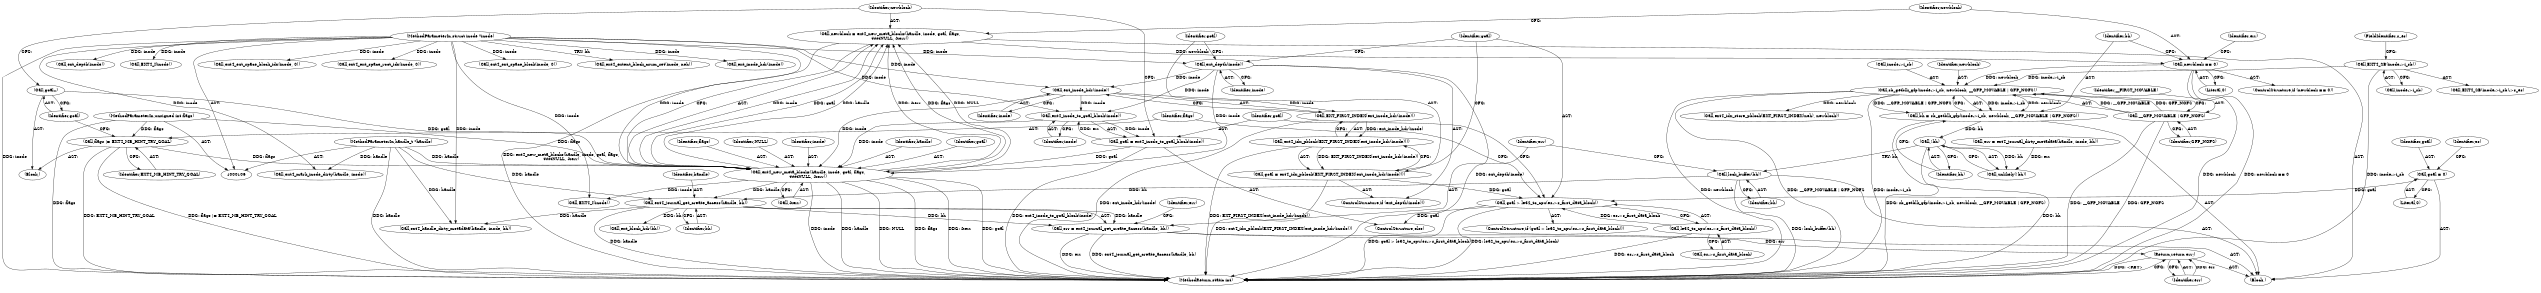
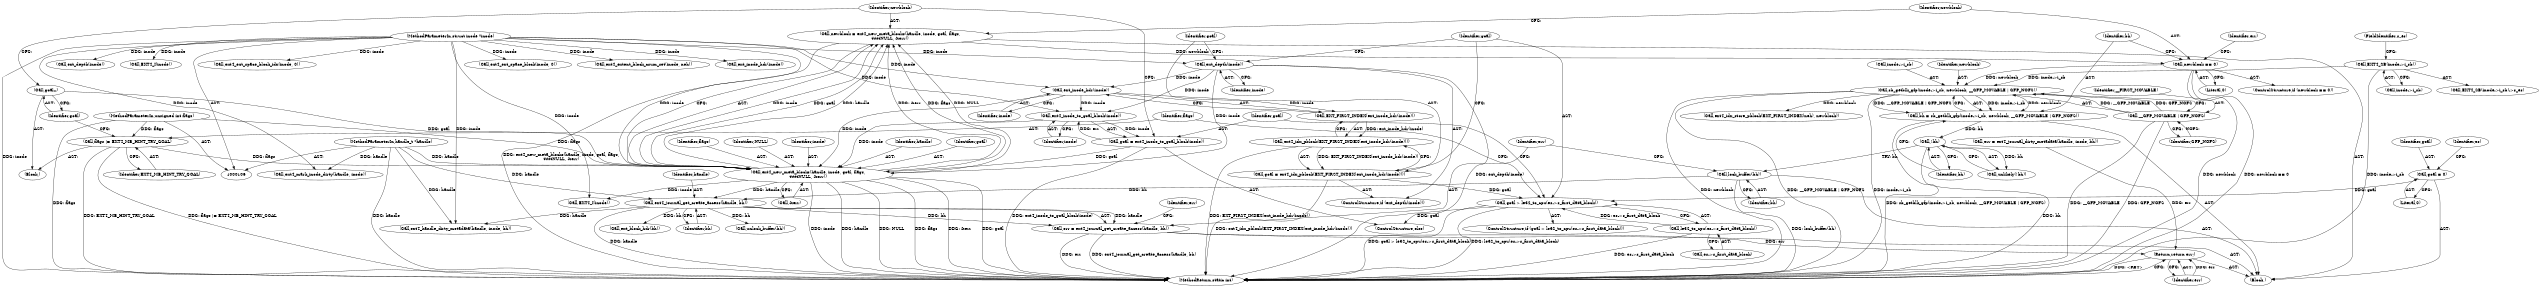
edge "(MethodParameterIn,struct inode *inode)" -> "(Call,ext4_extent_block_csum_set(inode, neh))": label "TRY: bh" -> "DDG: inode"
node "(Call,ext4_ext_space_root_idx(inode, 0))": removed
edge "(Identifier,GFP_NOFS)" -> "(Call,__GFP_MOVABLE | GFP_NOFS)": label "AST: " -> "NOFS: "
edge "(Call,err = ext4_journal_dirty_metadata(handle, inode, bh))" -> "(Call,unlikely(!bh))": now "(Call,err = ext4_journal_dirty_metadata(handle, inode, bh))" -> "(Return,return err;)"
edge "(Call,EXT_FIRST_INDEX(ext_inode_hdr(inode)))" -> "(MethodReturn,static int)": removed, label "DDG: ext_inode_hdr(inode)"
node "(Call,unlock_buffer(bh))": added
